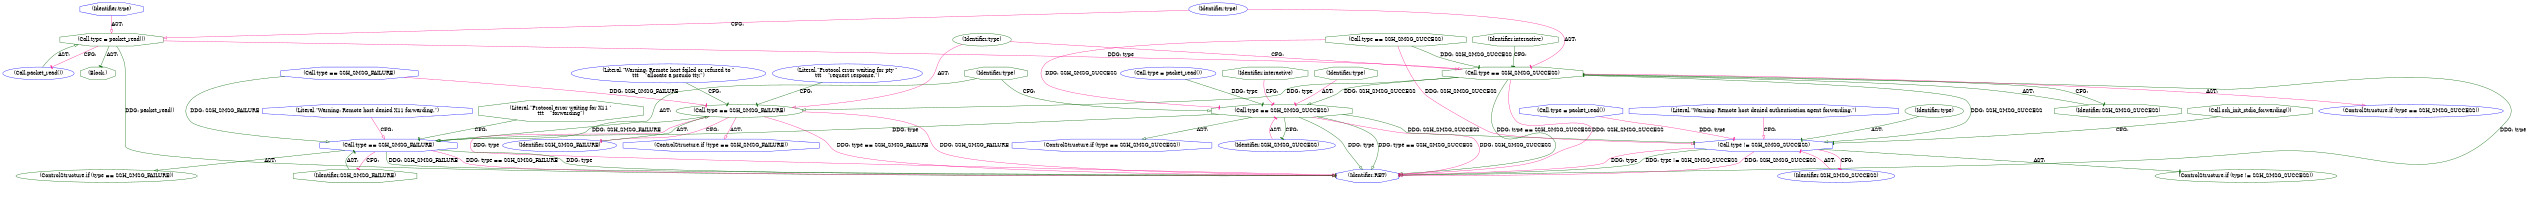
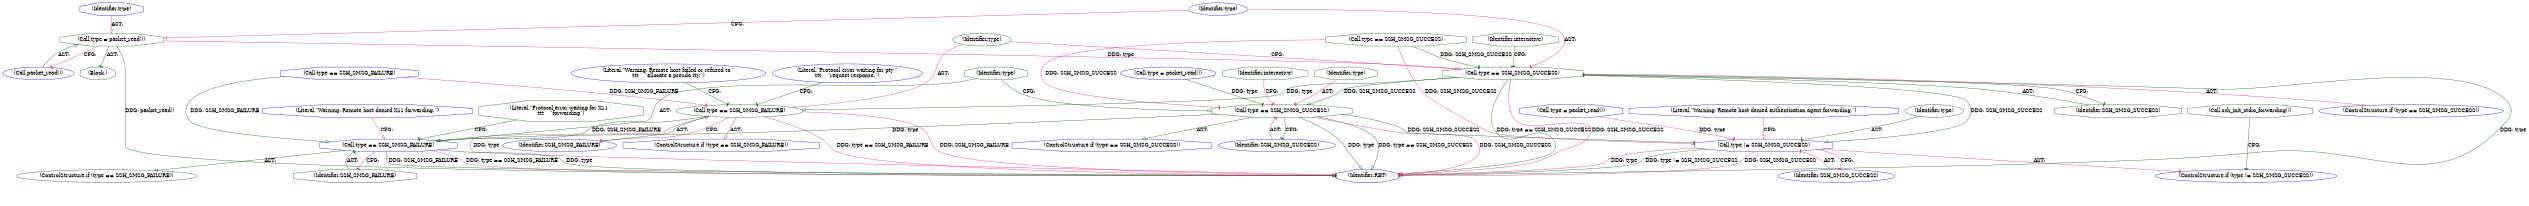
edge "(Call,ssh_init_stdio_forwarding())" -> "(Call,type != SSH_SMSG_SUCCESS)": now "(Call,ssh_init_stdio_forwarding())" -> "(ControlStructure,if (type != SSH_SMSG_SUCCESS))"
edge "(Call,type != SSH_SMSG_SUCCESS)" -> "(ControlStructure,if (type != SSH_SMSG_SUCCESS))": color darkgreen -> deeppink
node "(ControlStructure,if (type != SSH_SMSG_SUCCESS))": color darkgreen -> blue
